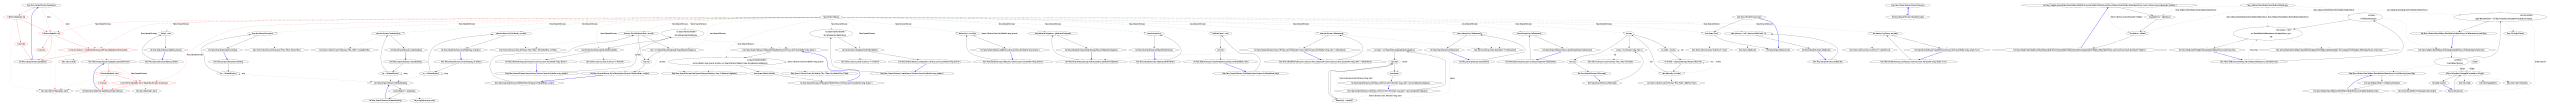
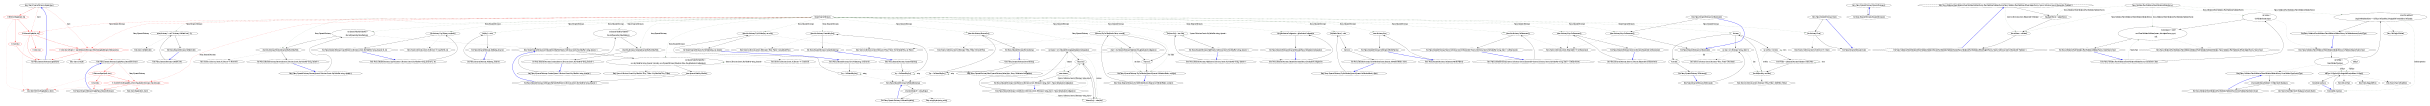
edge "Nancy.DynamicDictionary" -> "return this.dictionary.Remove(dynamicValueKeyValuePair);": label "System.DynamicDictionary" -> "Nancy.DynamicDictionary"
edge "Exit Nancy.DynamicDictionary.GetEnumerator()" -> "Entry Nancy.DynamicDictionary.GetEnumerator()": reversed
